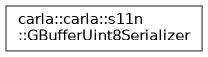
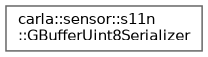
node "carla::carla::s11n ::GBufferUint8Serializer": label "carla::carla::s11n ::GBufferUint8Serializer" -> "carla::sensor::s11n ::GBufferUint8Serializer"
